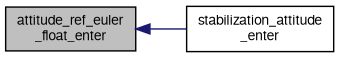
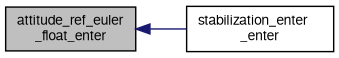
node "stabilization_attitude _enter": label "stabilization_attitude _enter" -> "stabilization_enter _enter"
